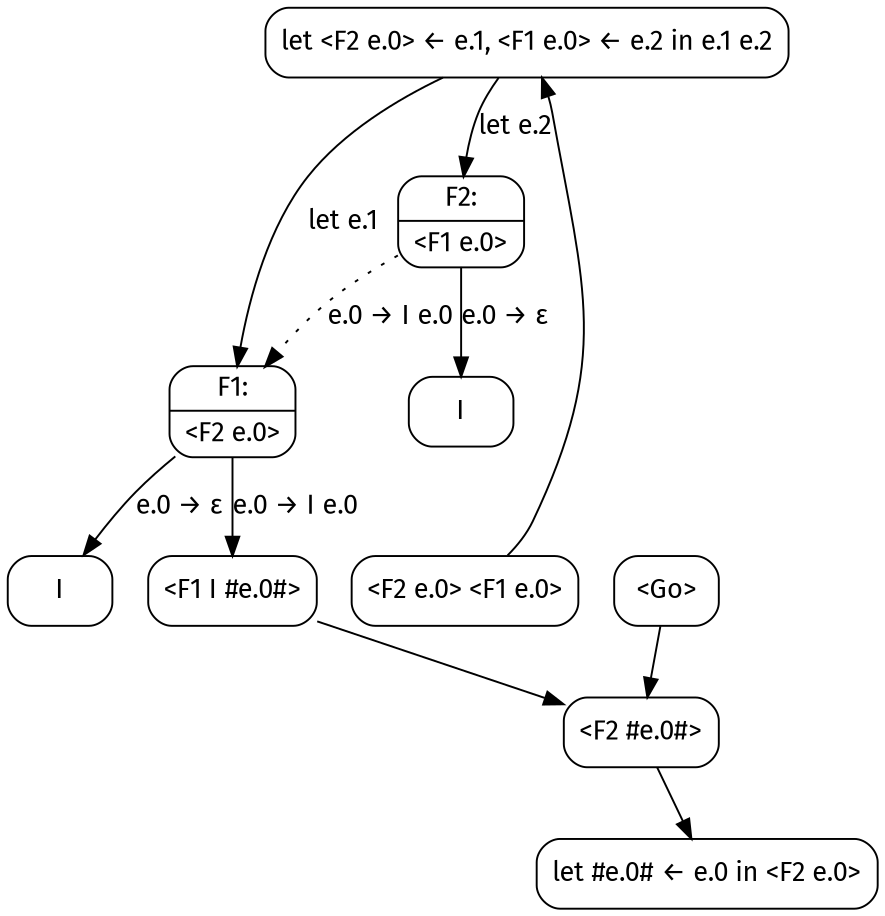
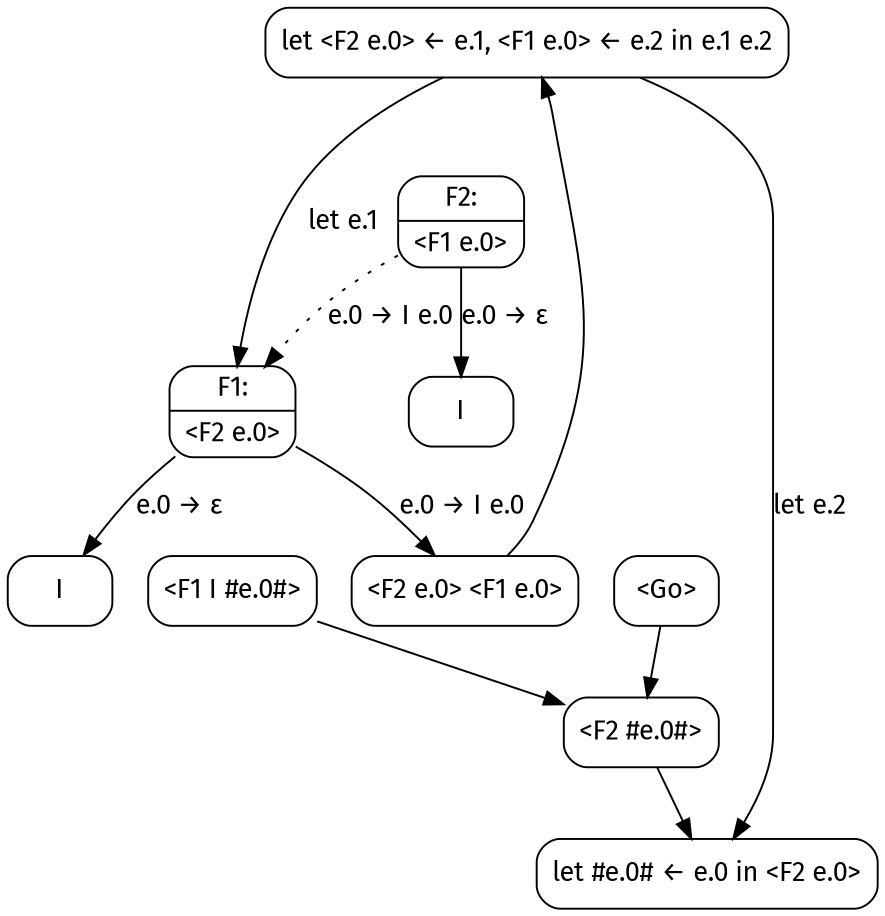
edge "let <F2 e.0> ← e.1, <F1 e.0> ← e.2 in e.1 e.2" -> "F2:": now "let <F2 e.0> ← e.1, <F1 e.0> ← e.2 in e.1 e.2" -> "let #e.0# ← e.0 in <F2 e.0>"
edge "F1:" -> "<F1 I #e.0#>": now "F1:" -> "<F2 e.0> <F1 e.0>"
